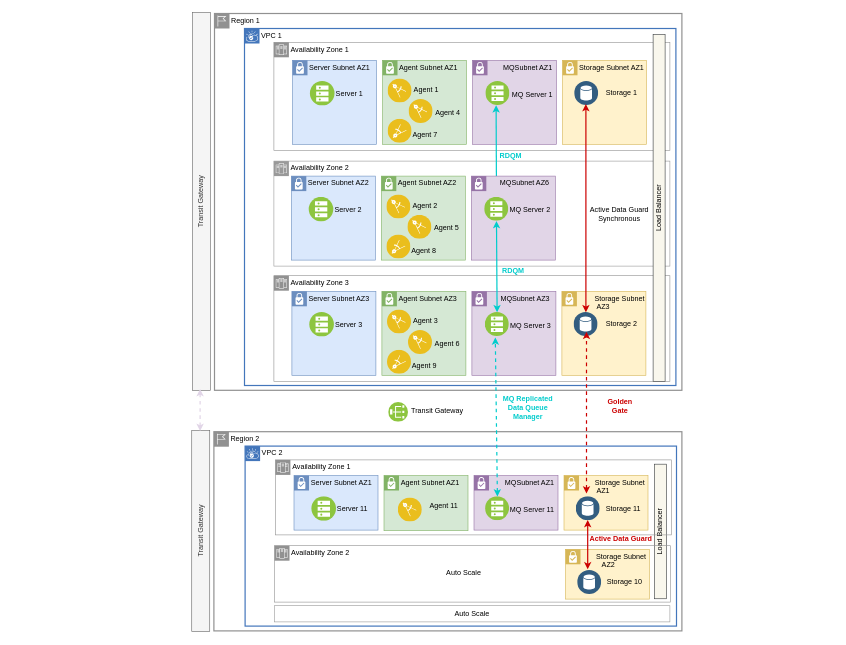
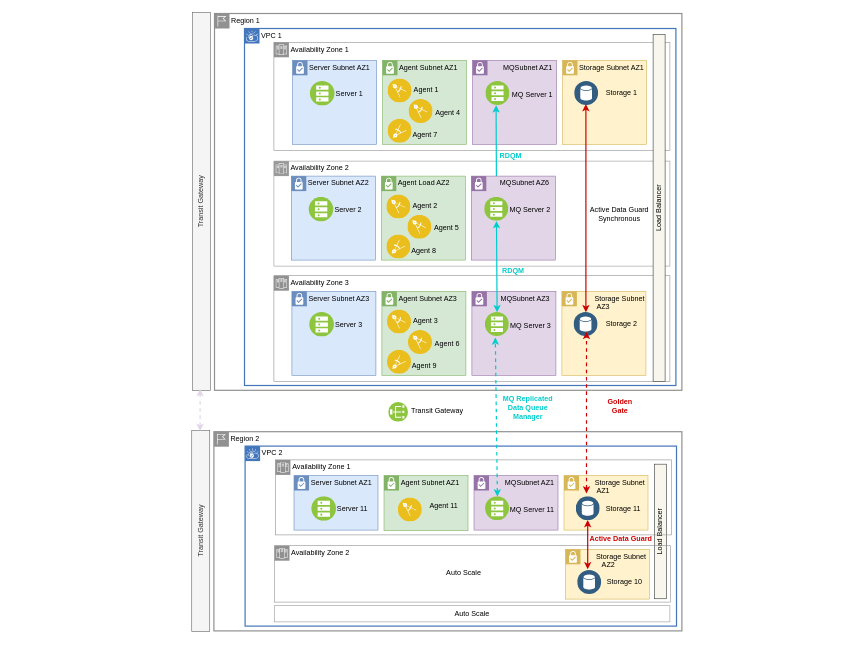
node "Agent Subnet AZ2": label "Agent Subnet AZ2" -> "Agent Load AZ2"
